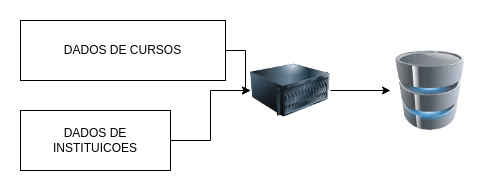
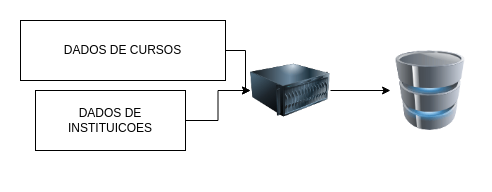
node "DADOS DE INSTITUICOES": moved (96, 141) -> (111, 121)
